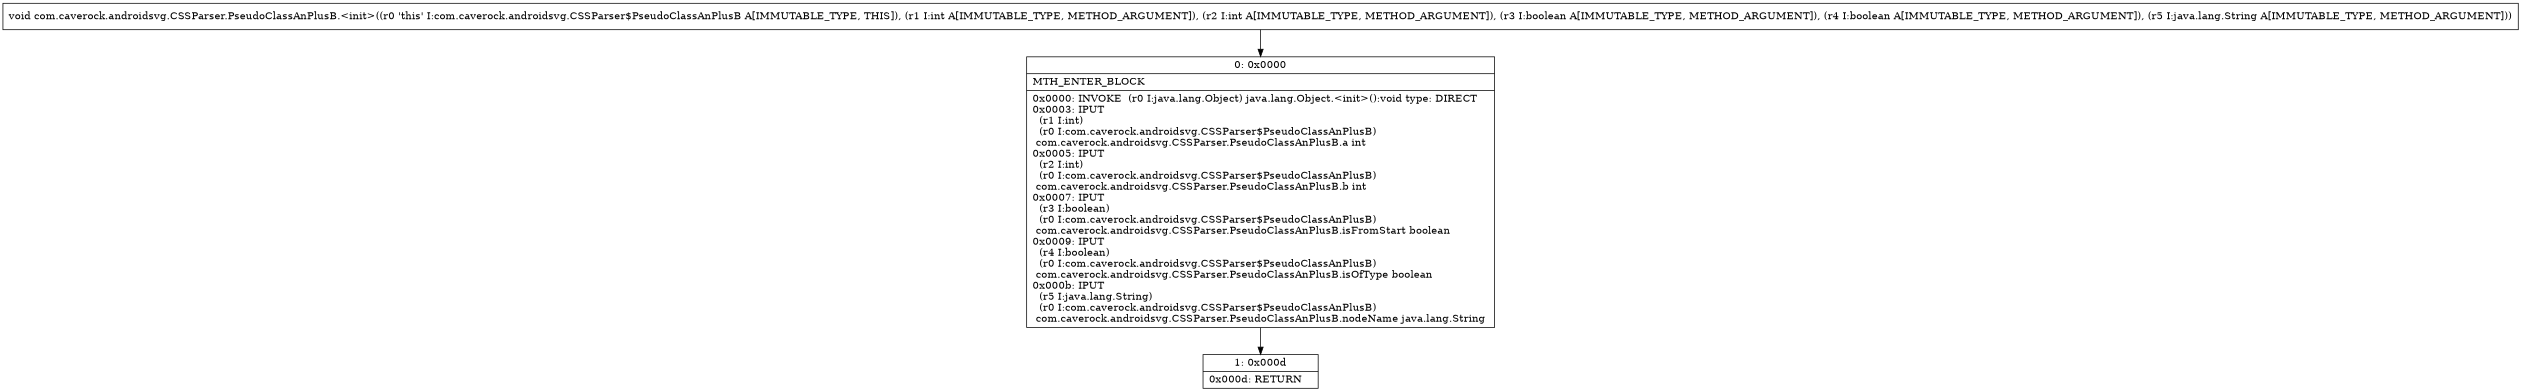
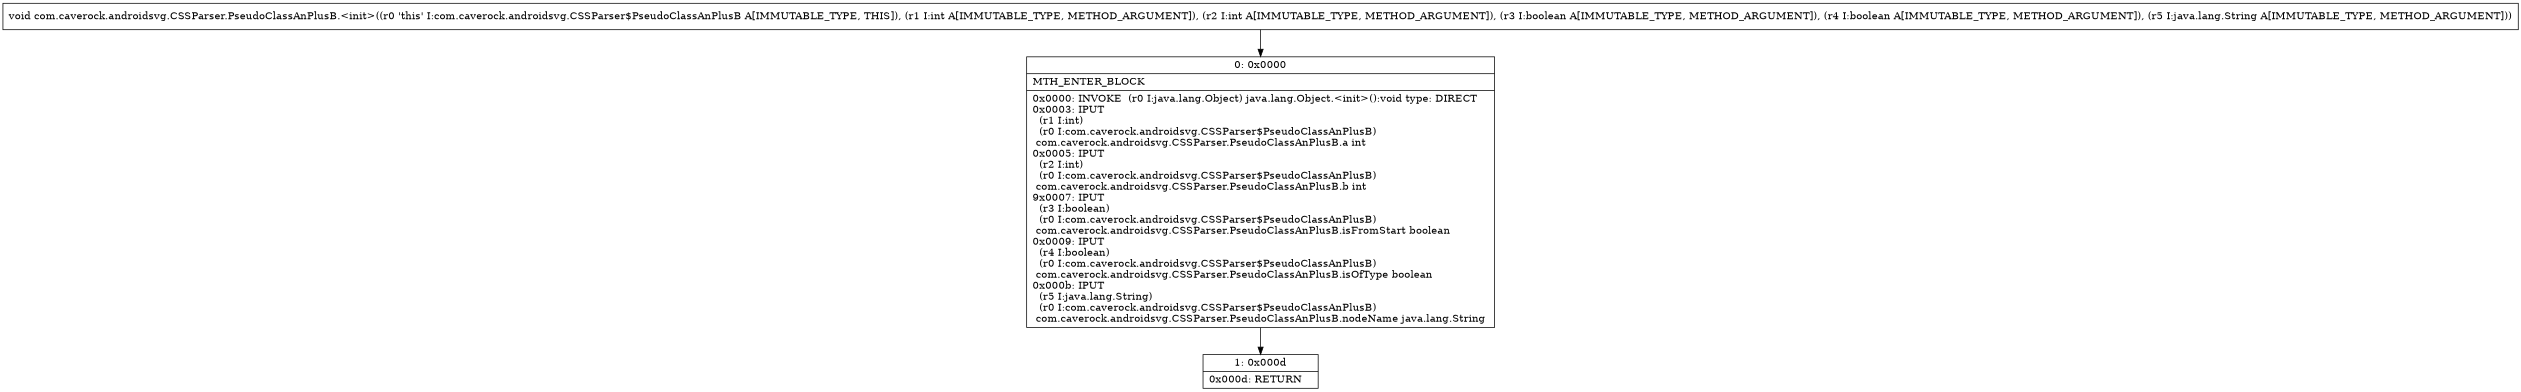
node "0: 0x0000": text "0x0007: IPUT" -> "9x0007: IPUT"
